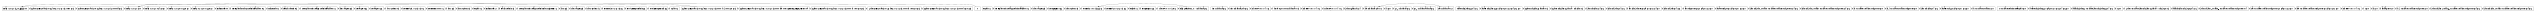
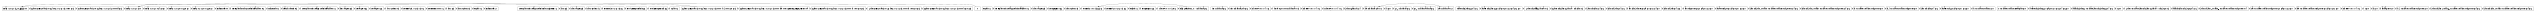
node "search webmin V3": removed
node "python ssh2john.py id_rsa M13": label "python ssh2john.py id_rsa M13" -> "python ssh2diff.py id_rsa M13"
node "ls /usr/share/webmin/metasploit A10": label "ls /usr/share/webmin/metasploit A10" -> "ls /usr/share/wordlists/metasploit A10"
